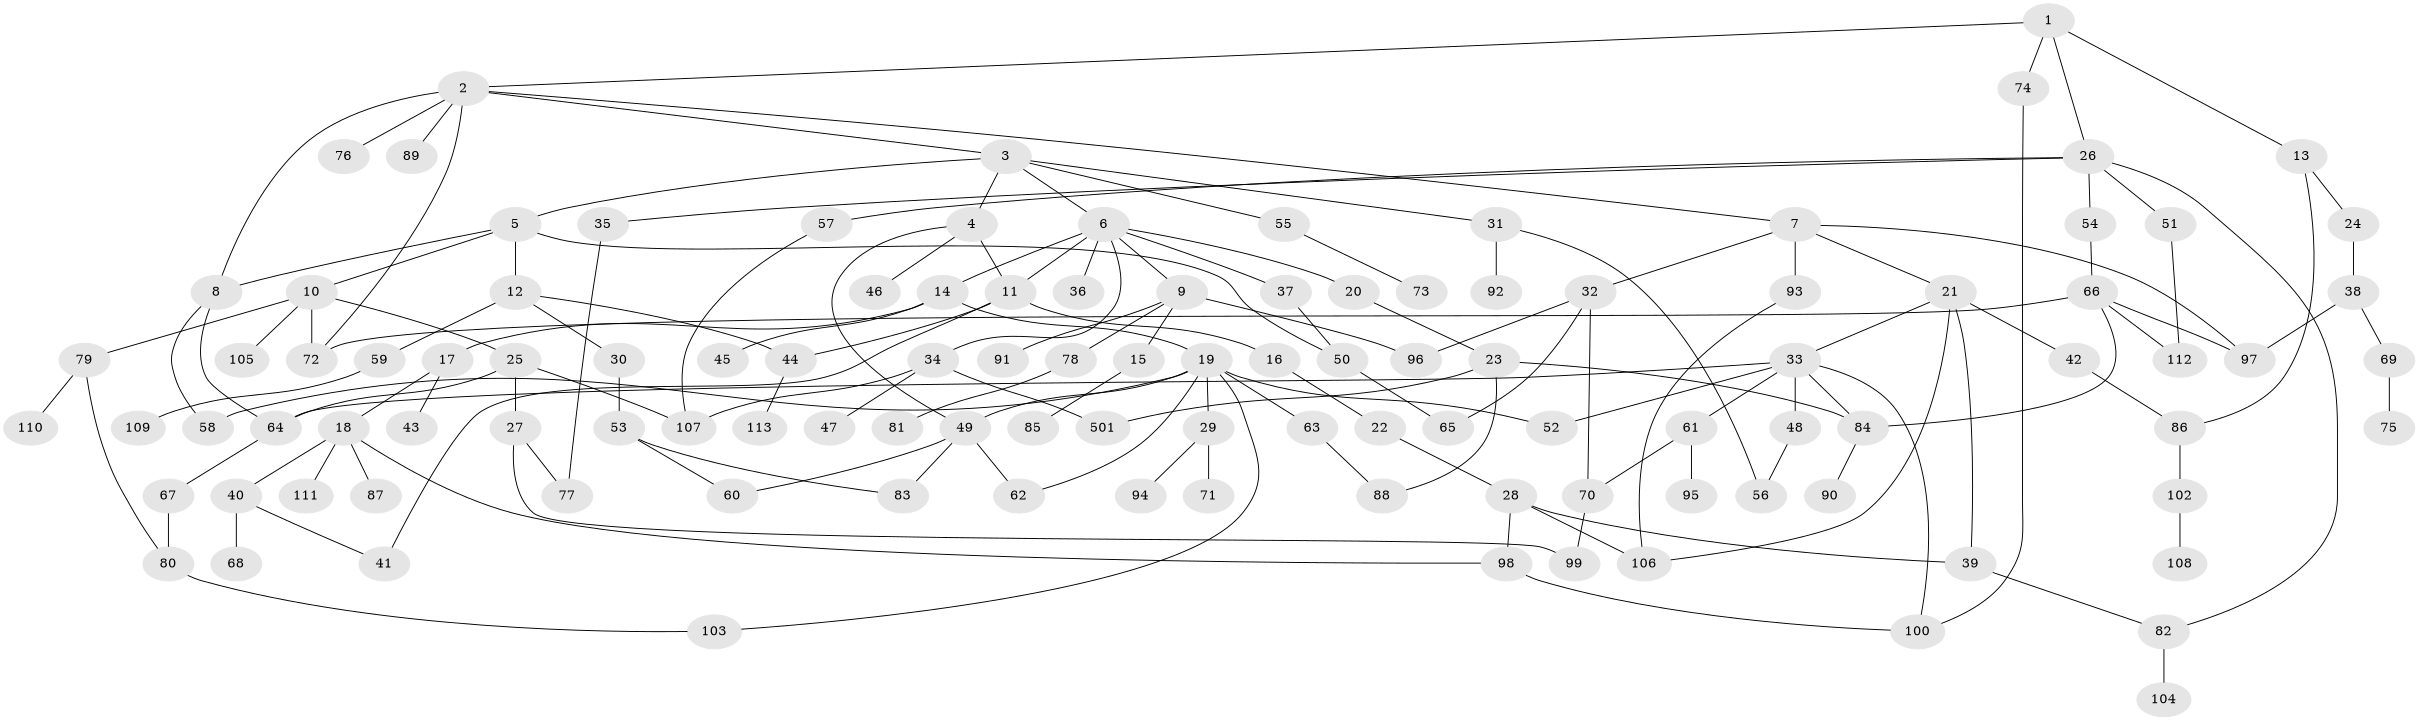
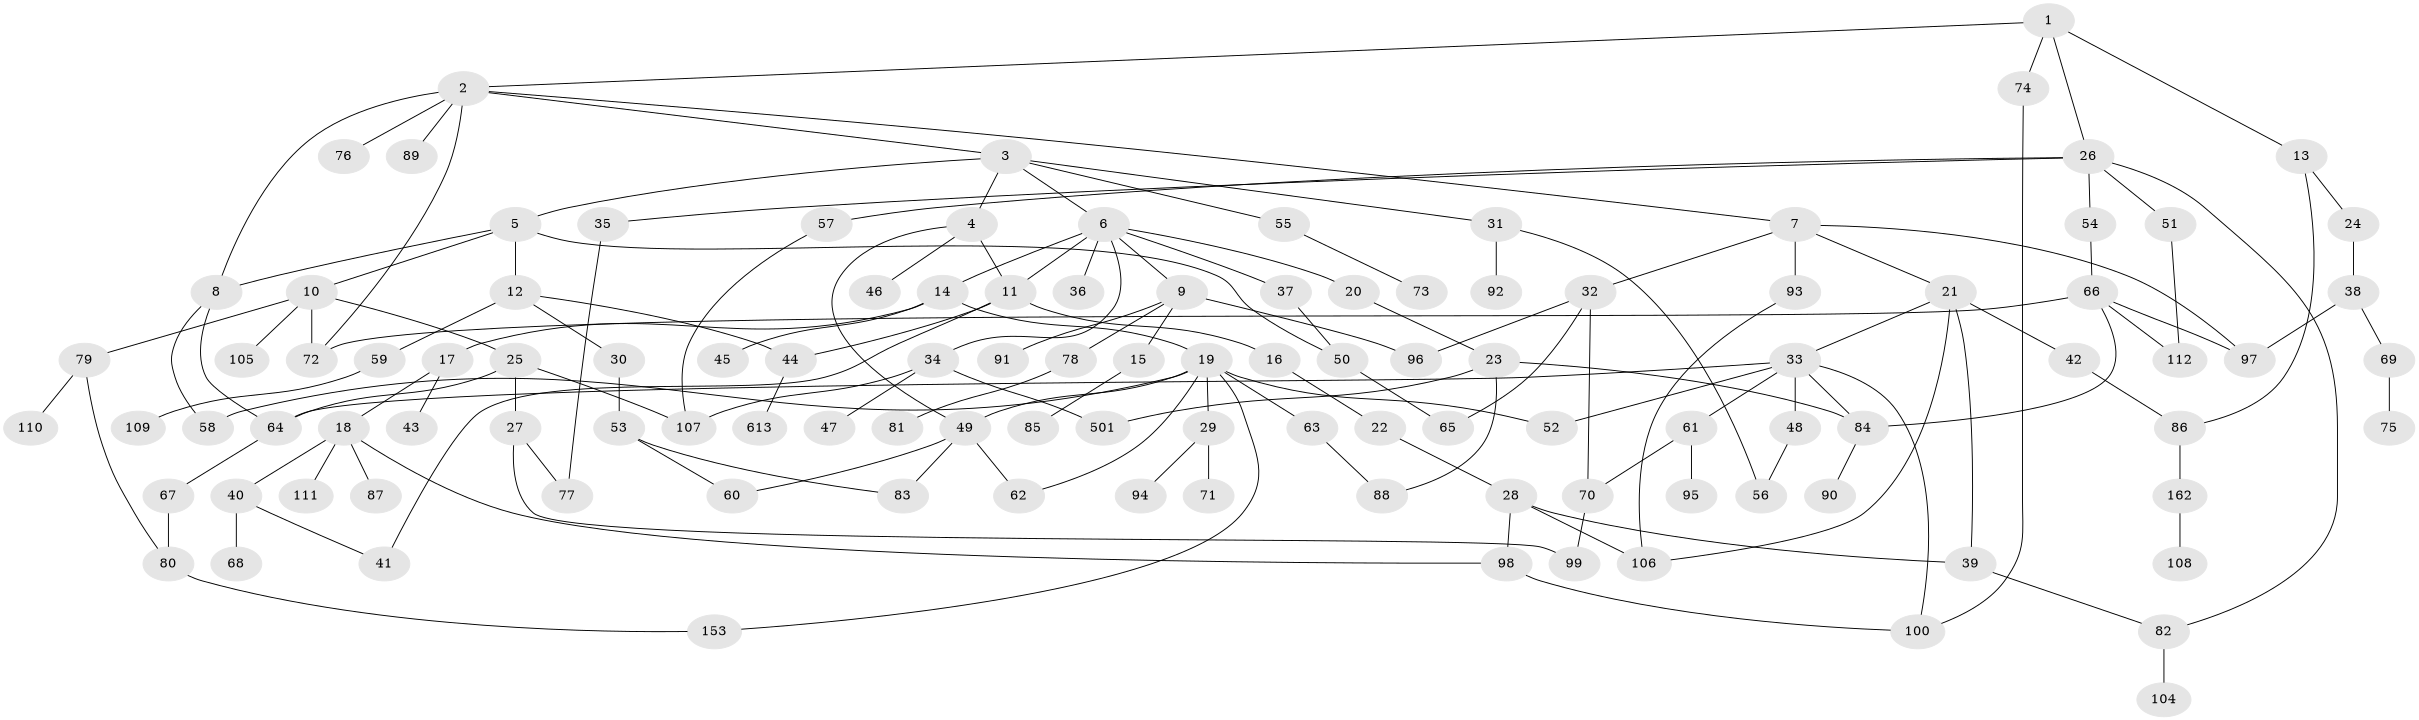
node "113": label "113" -> "613"
node "102": label "102" -> "162"
node "103": label "103" -> "153"
